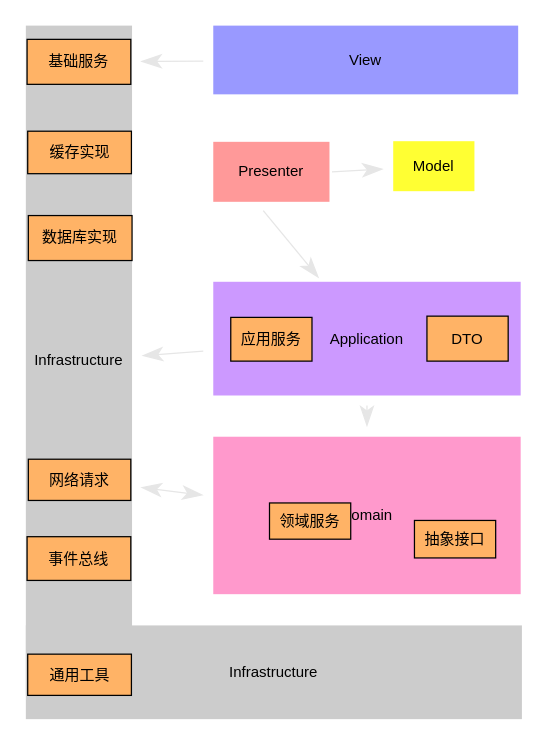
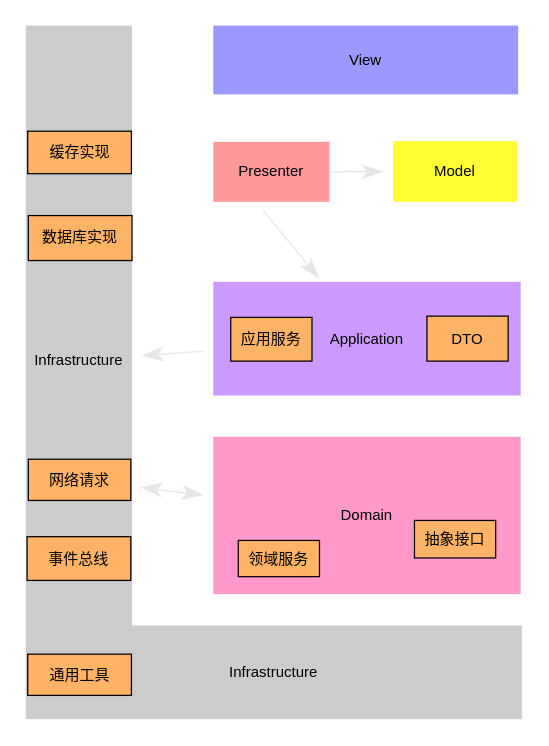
edge "View" -> "基础服务": removed
node "基础服务": removed
node "Model": size 81x50 -> 124x61
edge "Application" -> "Domain": removed
node "领域服务": moved (310, 521) -> (279, 559)
